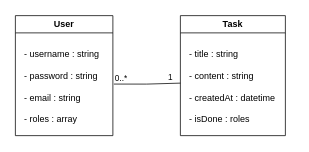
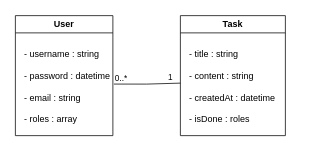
node "- username : string - password : string - email : string - roles : array": label "- username : string - password : string - email : string - roles : array" -> "- username : string - password : datetime - email : string - roles : array"
